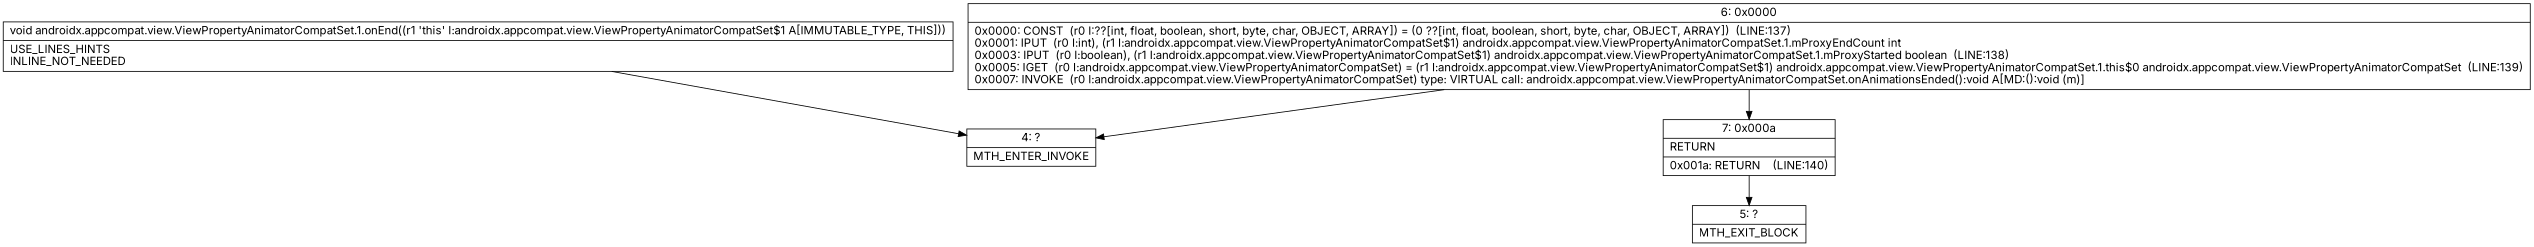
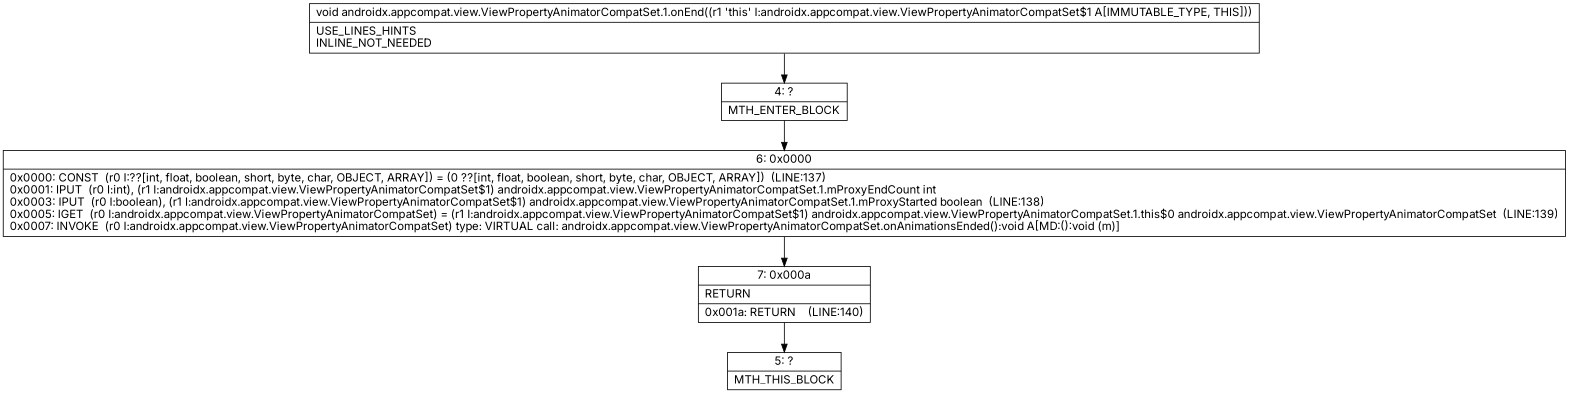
edge "6: 0x0000" -> "4: ?": reversed
node "4: ?": text "MTH_ENTER_INVOKE" -> "MTH_ENTER_BLOCK"
node "5: ?": text "MTH_EXIT_BLOCK" -> "MTH_THIS_BLOCK"
